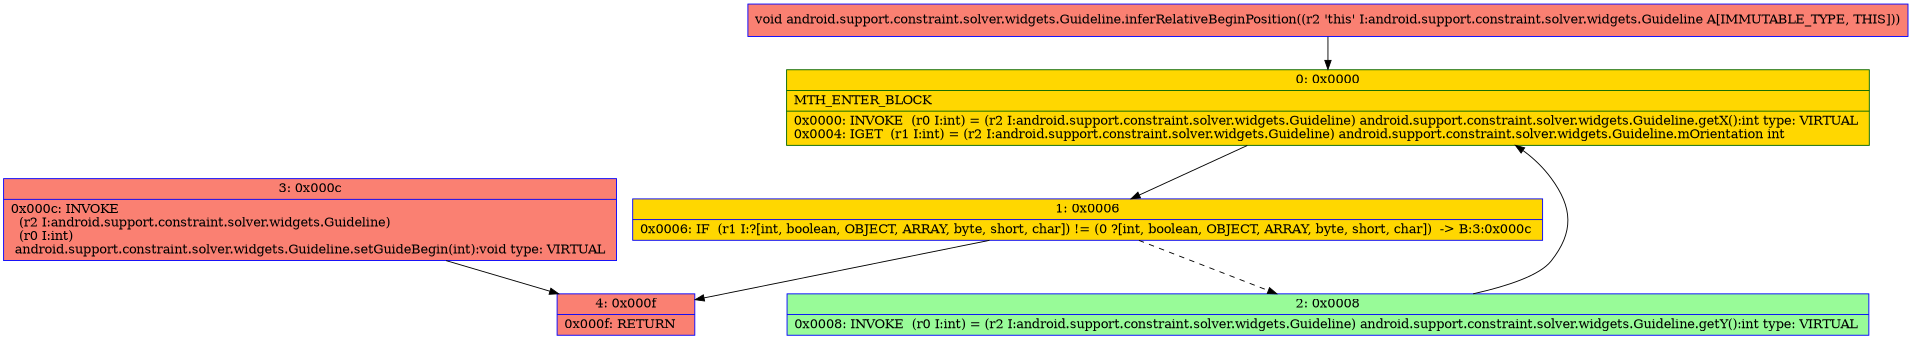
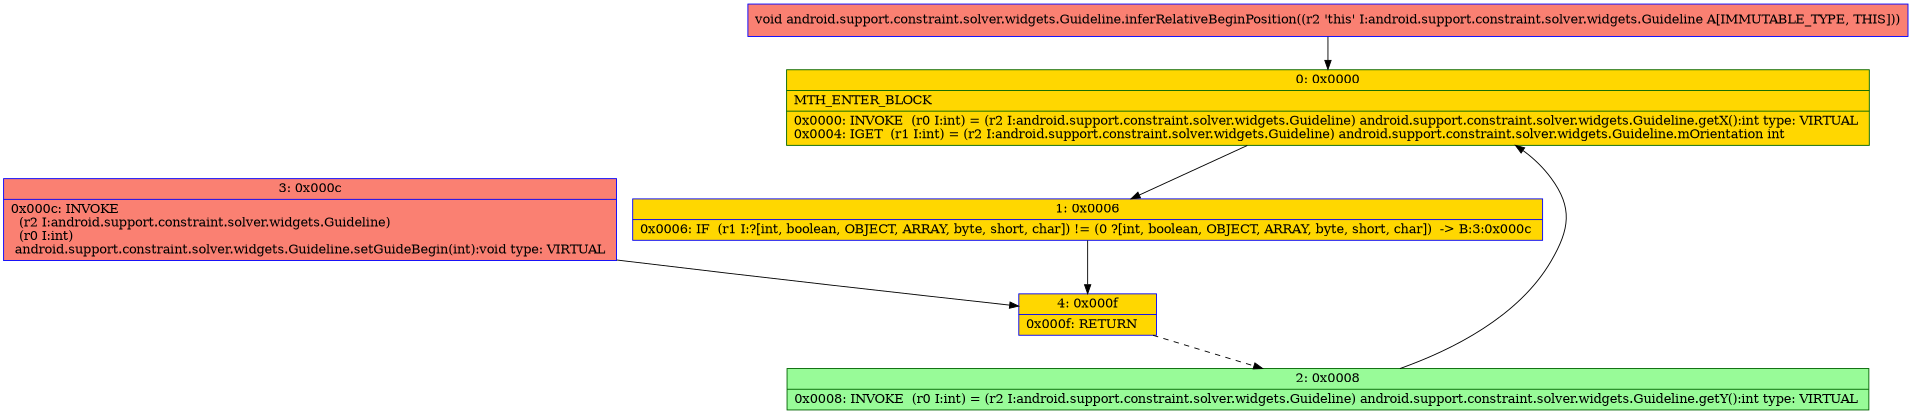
edge "1: 0x0006" -> "2: 0x0008": now "4: 0x000f" -> "2: 0x0008"
node "4: 0x000f": fillcolor salmon -> gold
node "2: 0x0008": color blue -> darkgreen
